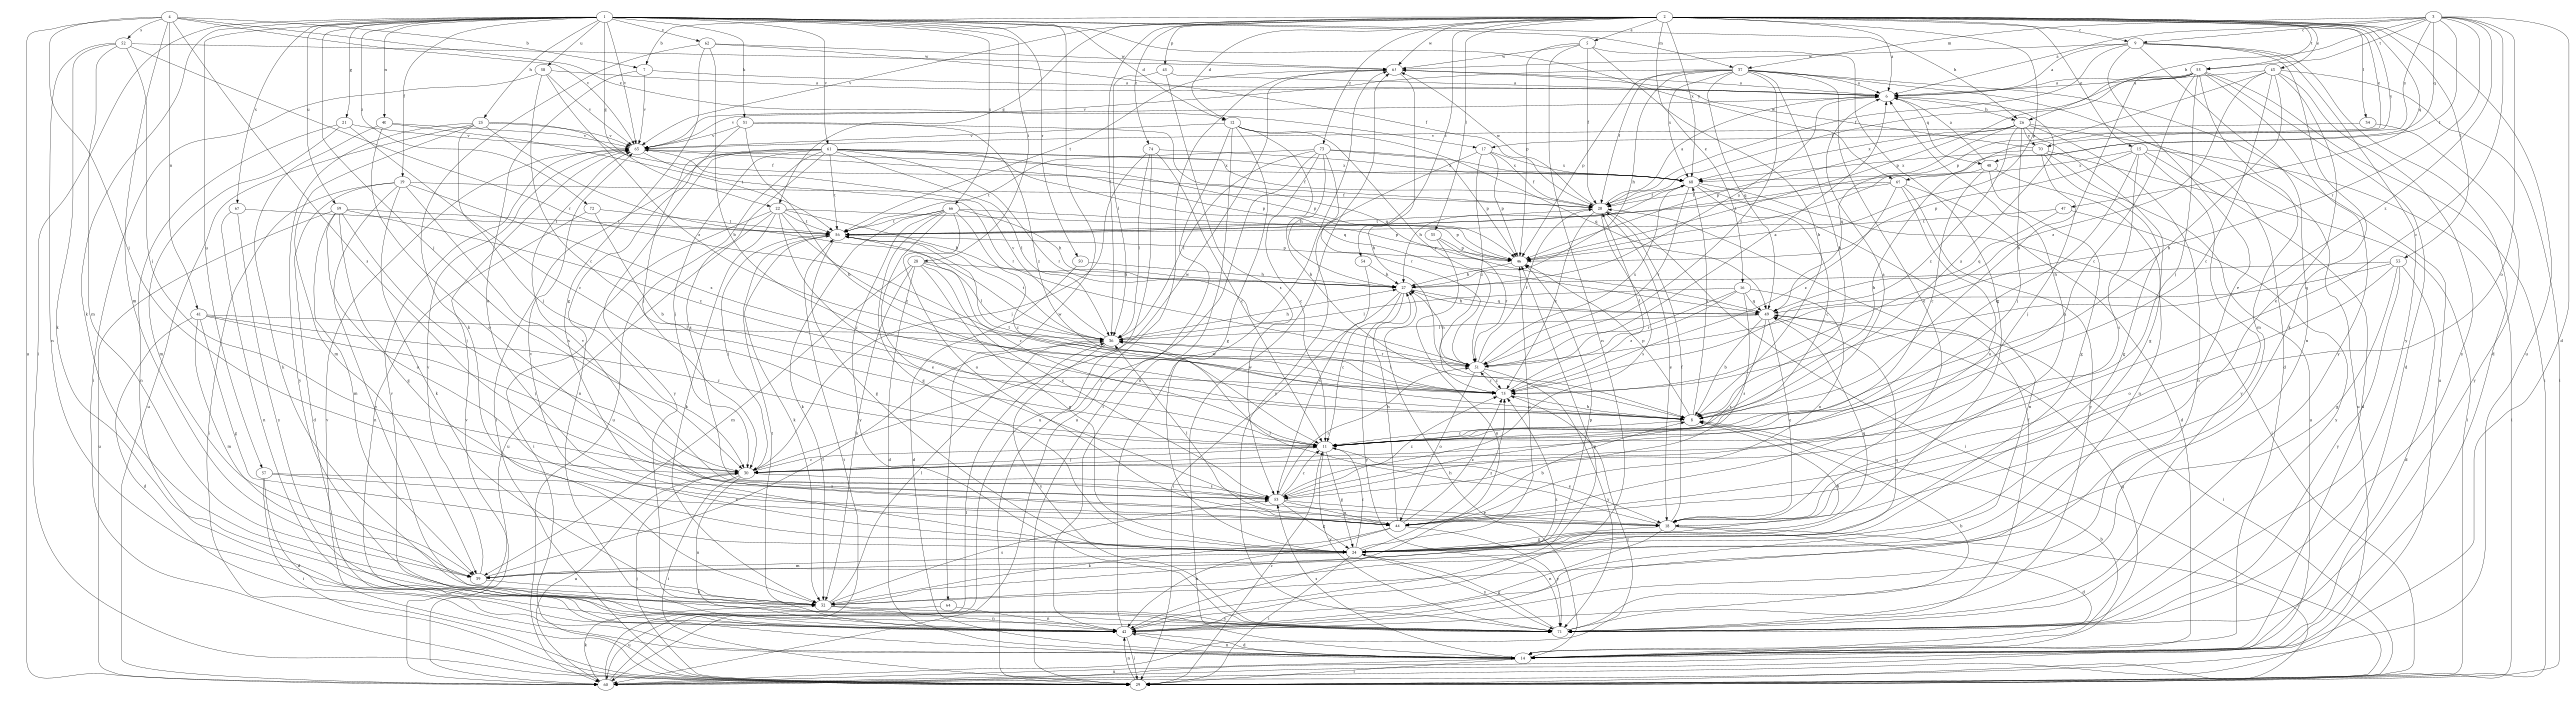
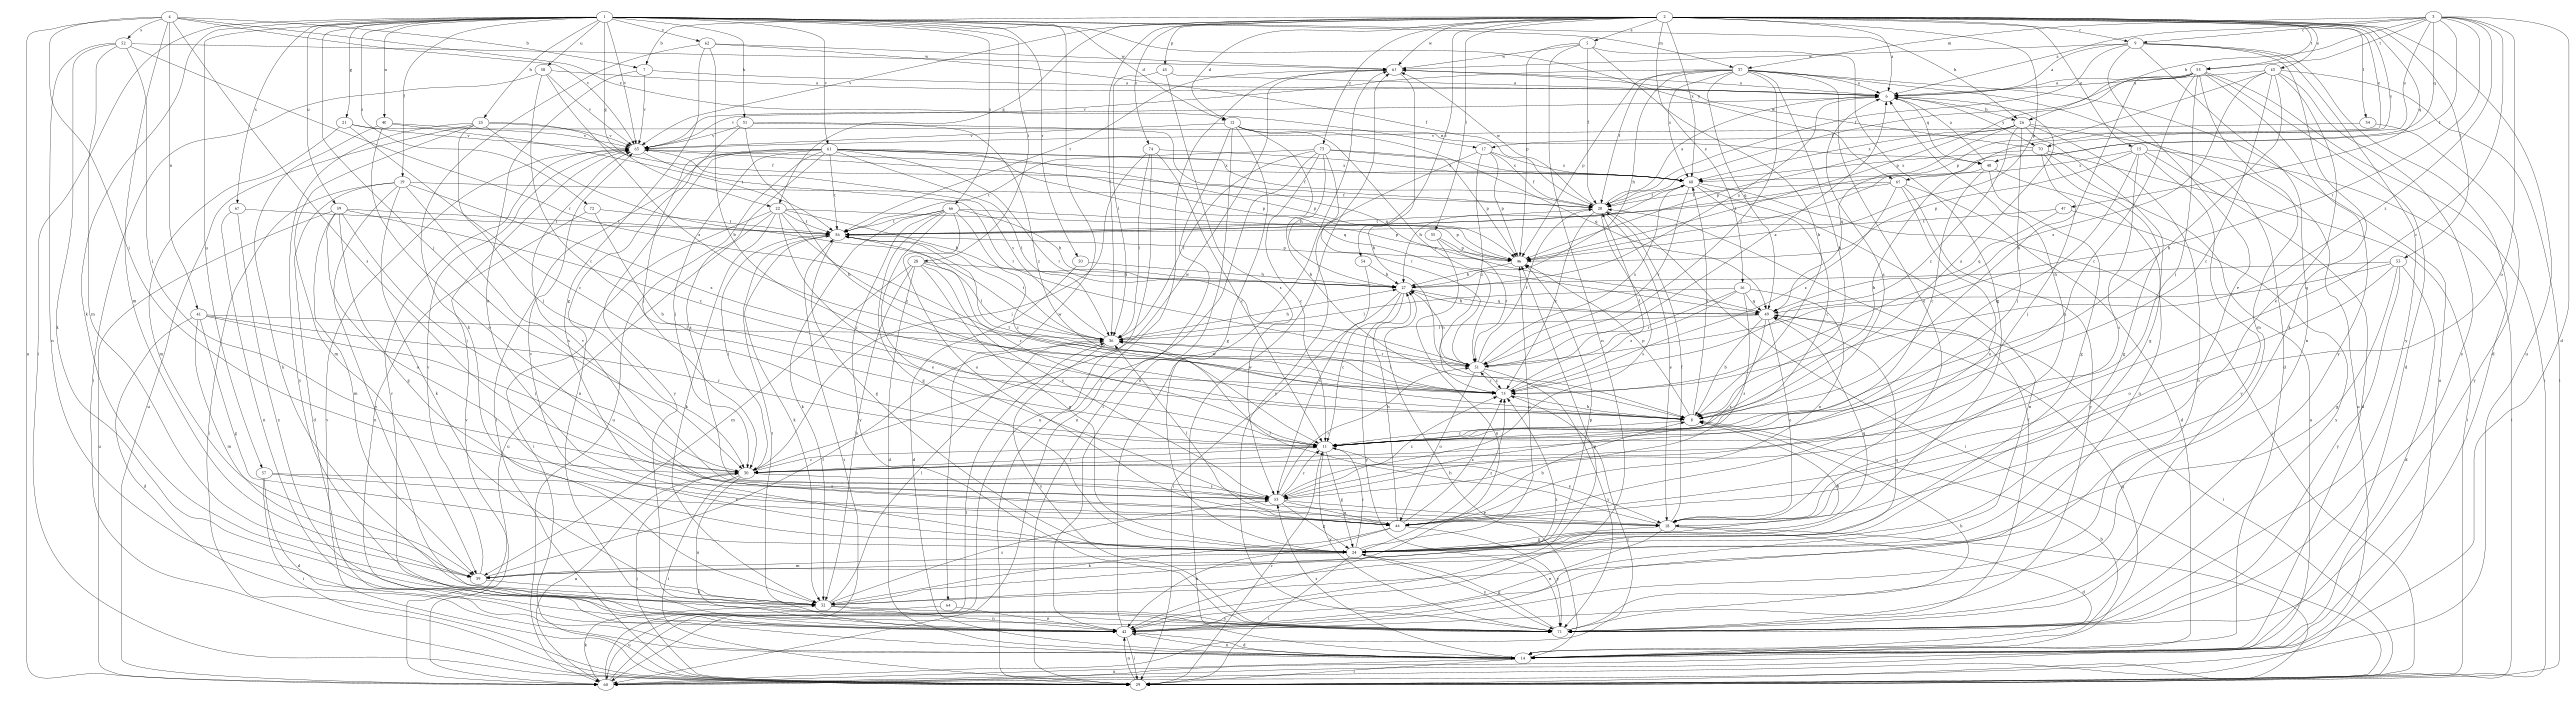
edge "26" -> "70": now "6" -> "70"
edge "21" -> "42": now "21" -> "48"
